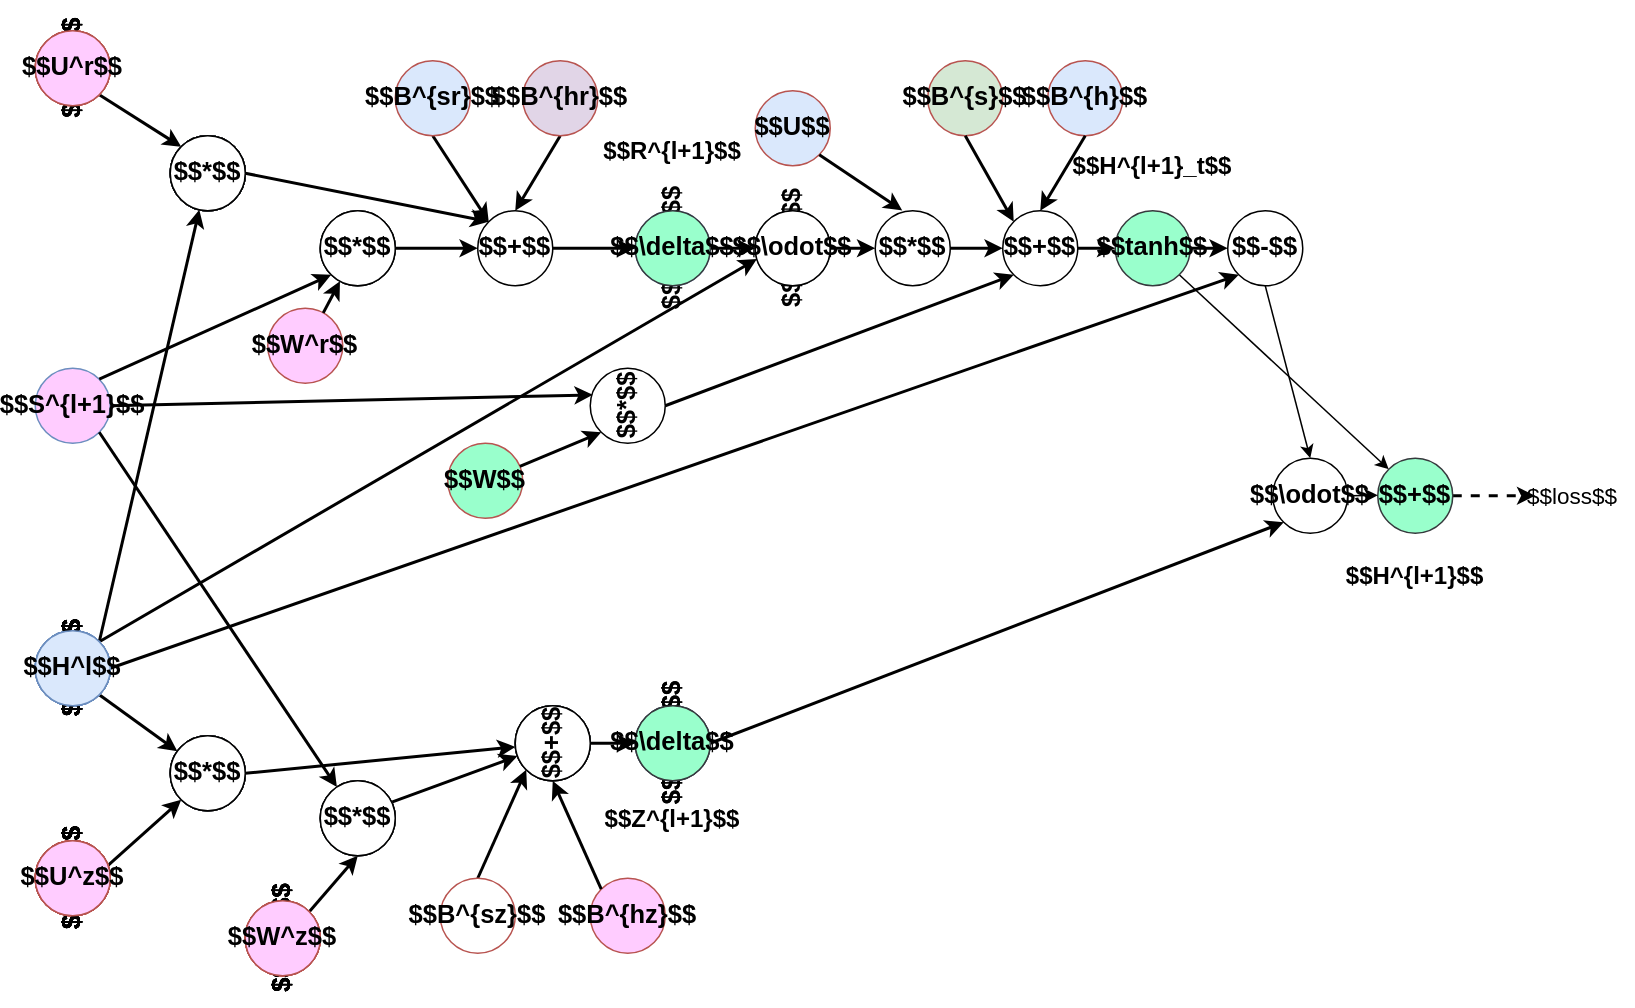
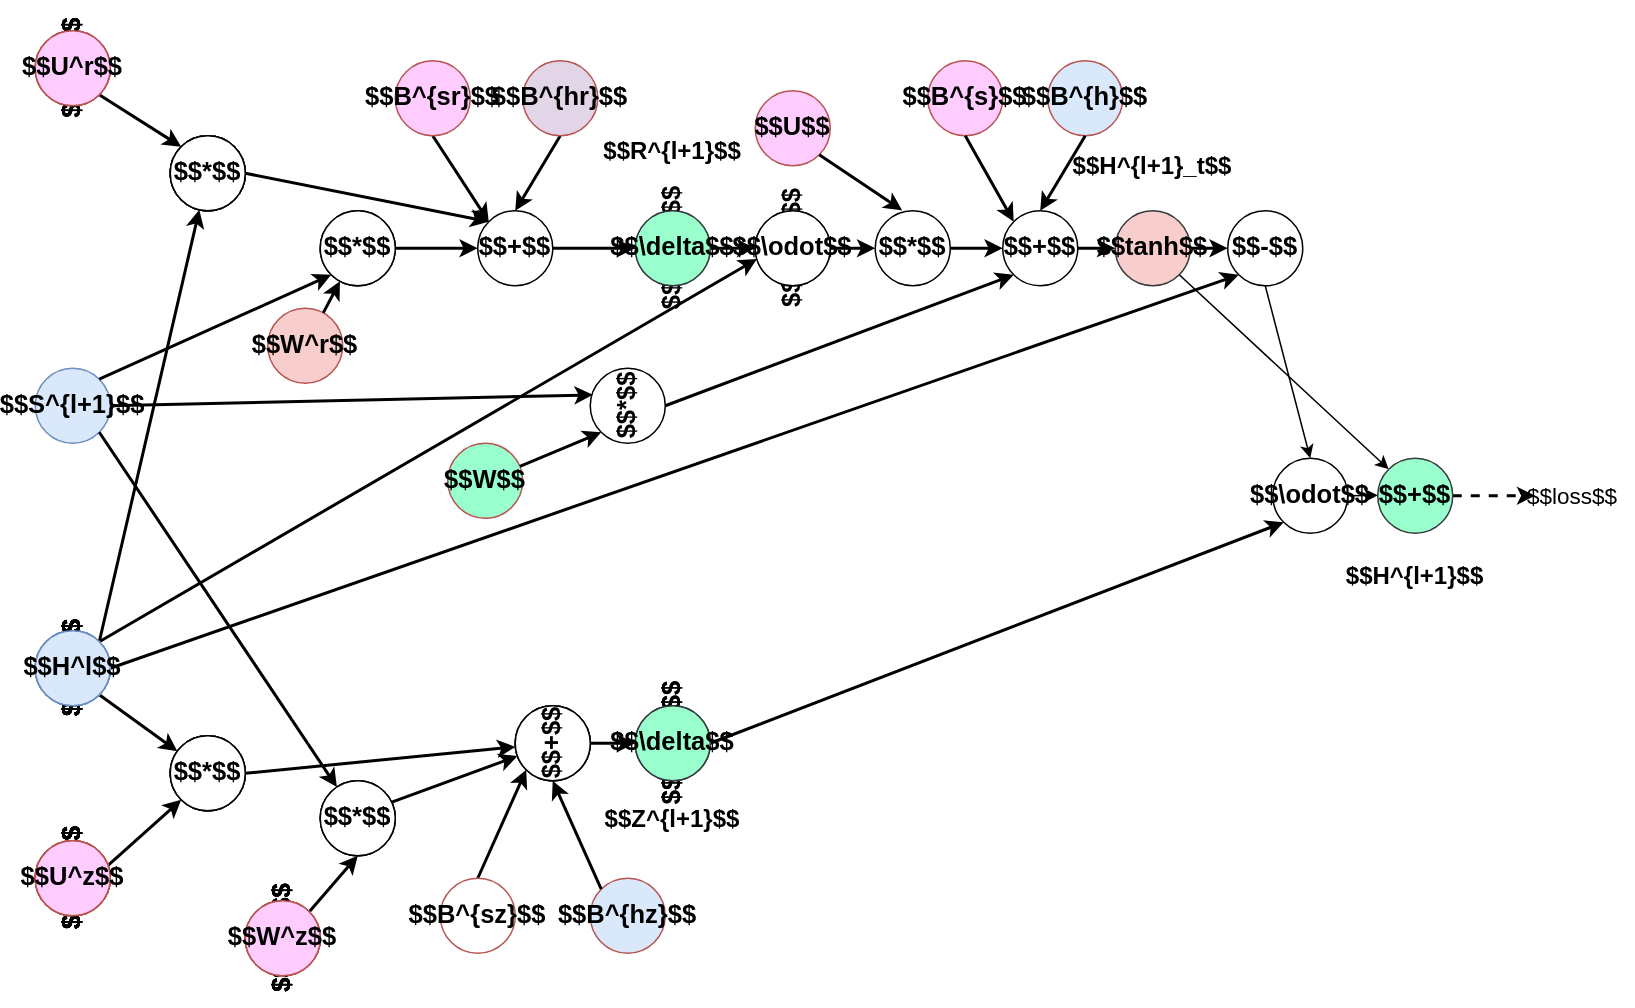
node "$$B^{sr}$$": fillcolor #dae8fc -> #ffccff
node "$$B^{s}$$": fillcolor #d5e8d4 -> #ffccff
node "$$U$$": fillcolor #dae8fc -> #ffccff
node "$$tanh$$": fillcolor #99ffcc -> #f8cecc
node "$$W^r$$": fillcolor #ffccff -> #f8cecc
node "$$S^{l+1}$$": fillcolor #ffccff -> #dae8fc
node "$$B^{hz}$$": fillcolor #ffccff -> #dae8fc
